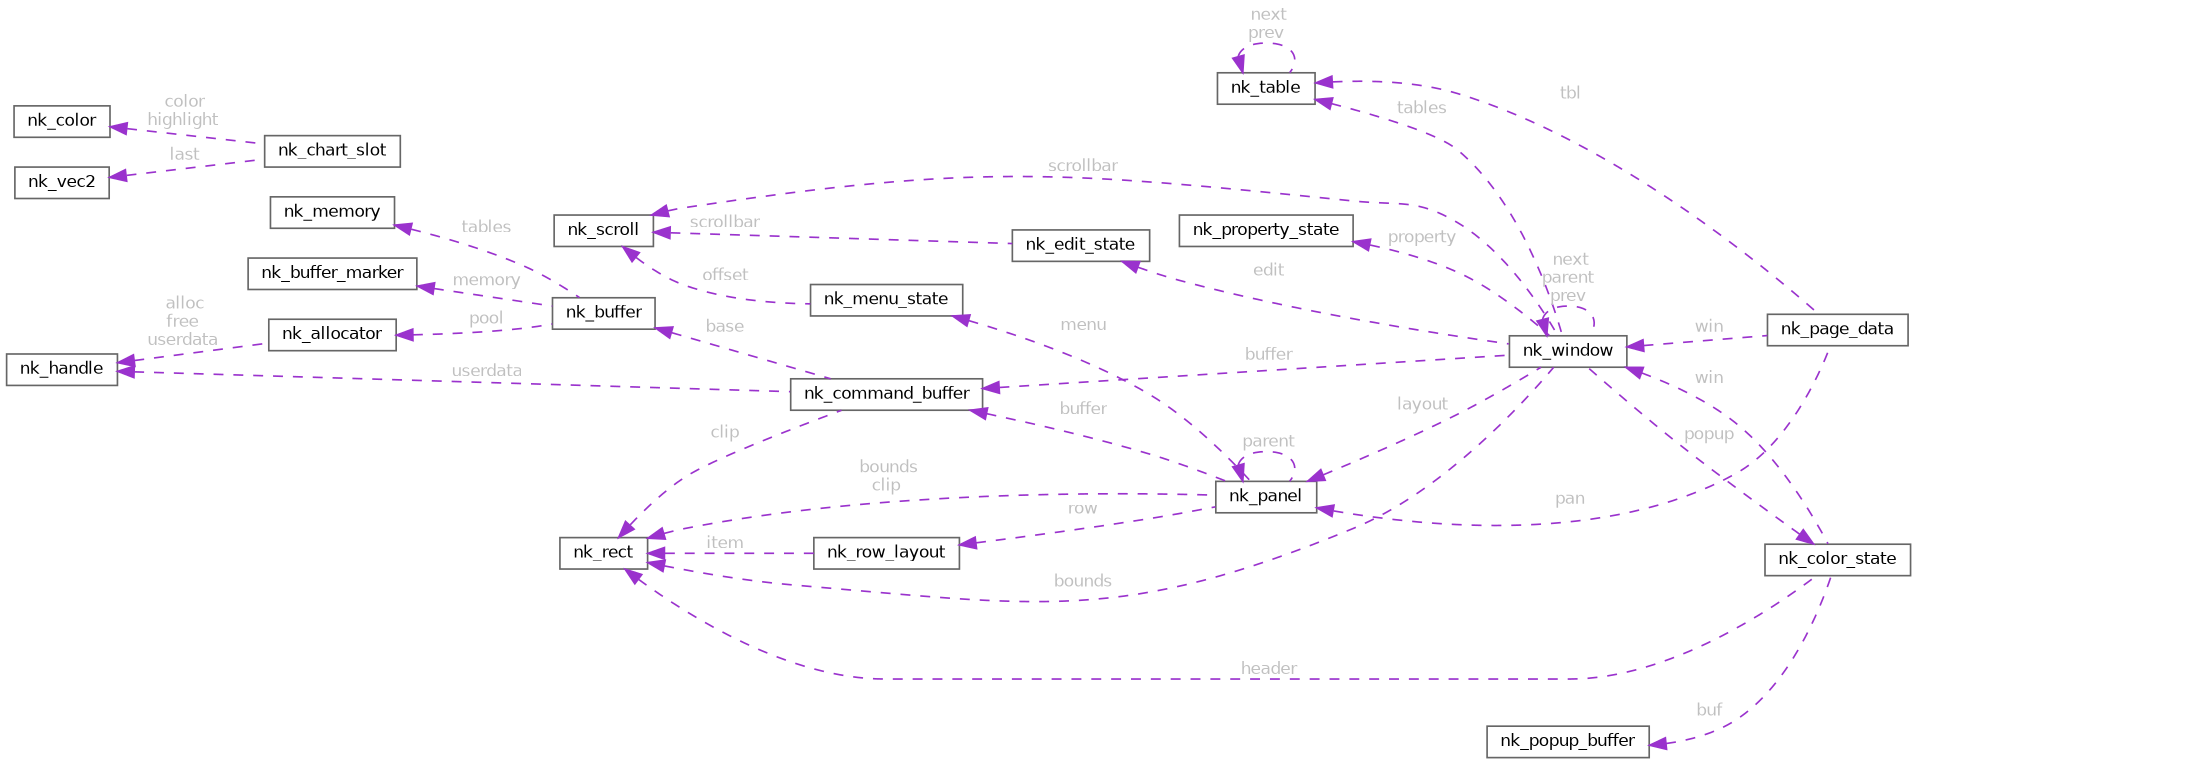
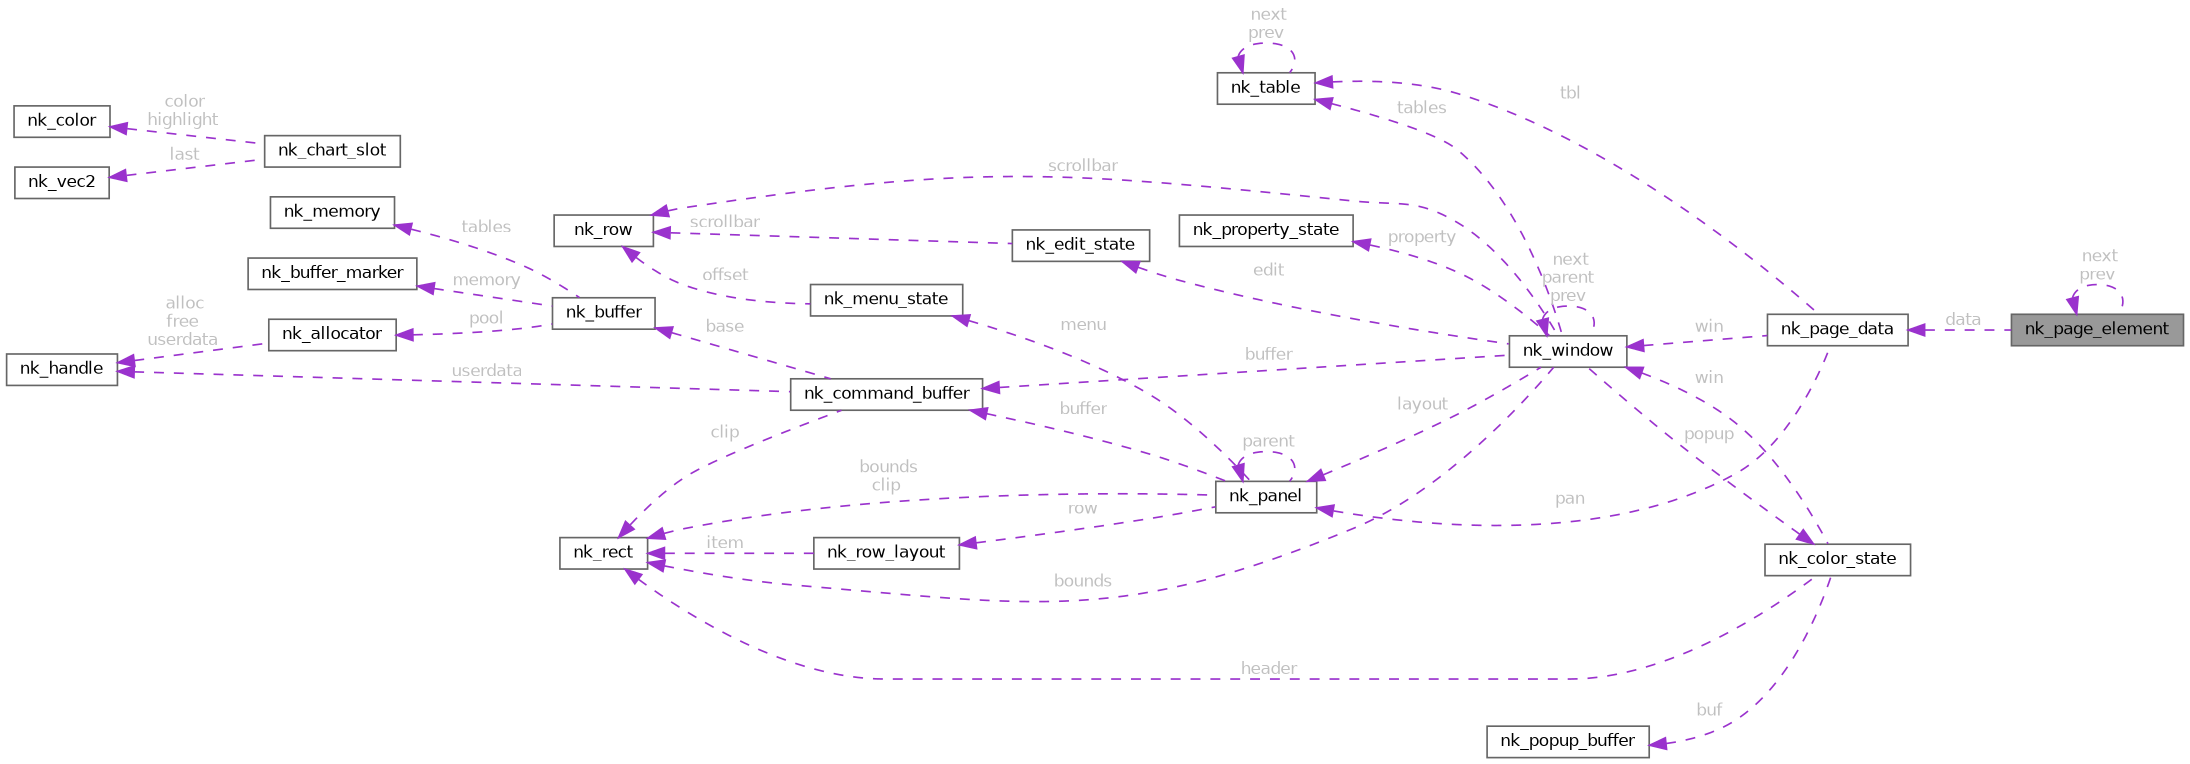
node "nk_scroll": label "nk_scroll" -> "nk_row"
node "nk_page_element": added
